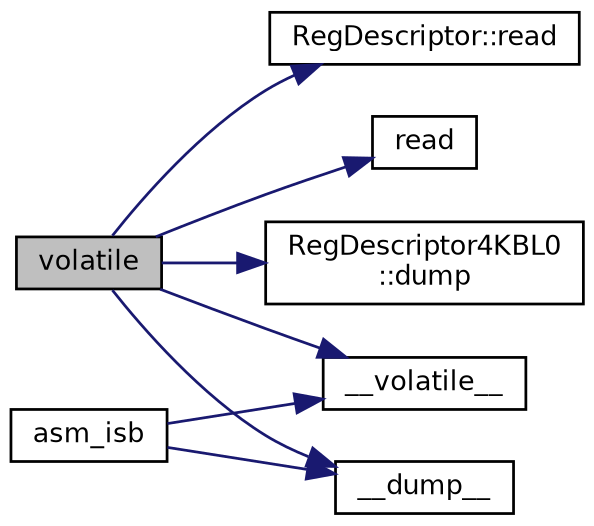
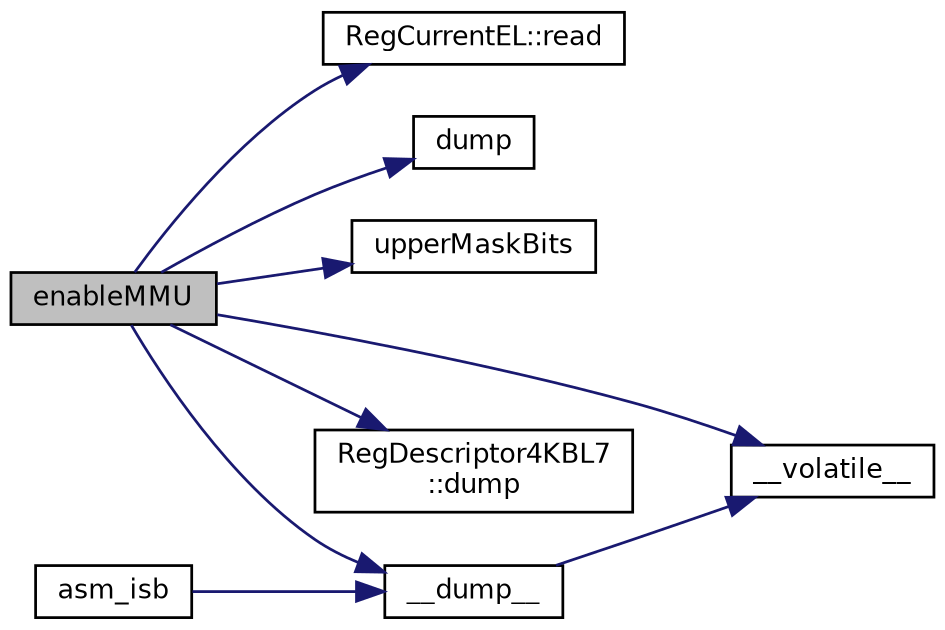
node "RegDescriptor::read": label "RegDescriptor::read" -> "RegCurrentEL::read"
node "read": label "read" -> "dump"
node "upperMaskBits": added
node "volatile": label "volatile" -> "enableMMU"
node "RegDescriptor4KBL0 ::dump": label "RegDescriptor4KBL0 ::dump" -> "RegDescriptor4KBL7 ::dump"
edge "asm_isb" -> "__volatile__": now "__dump__" -> "__volatile__"
